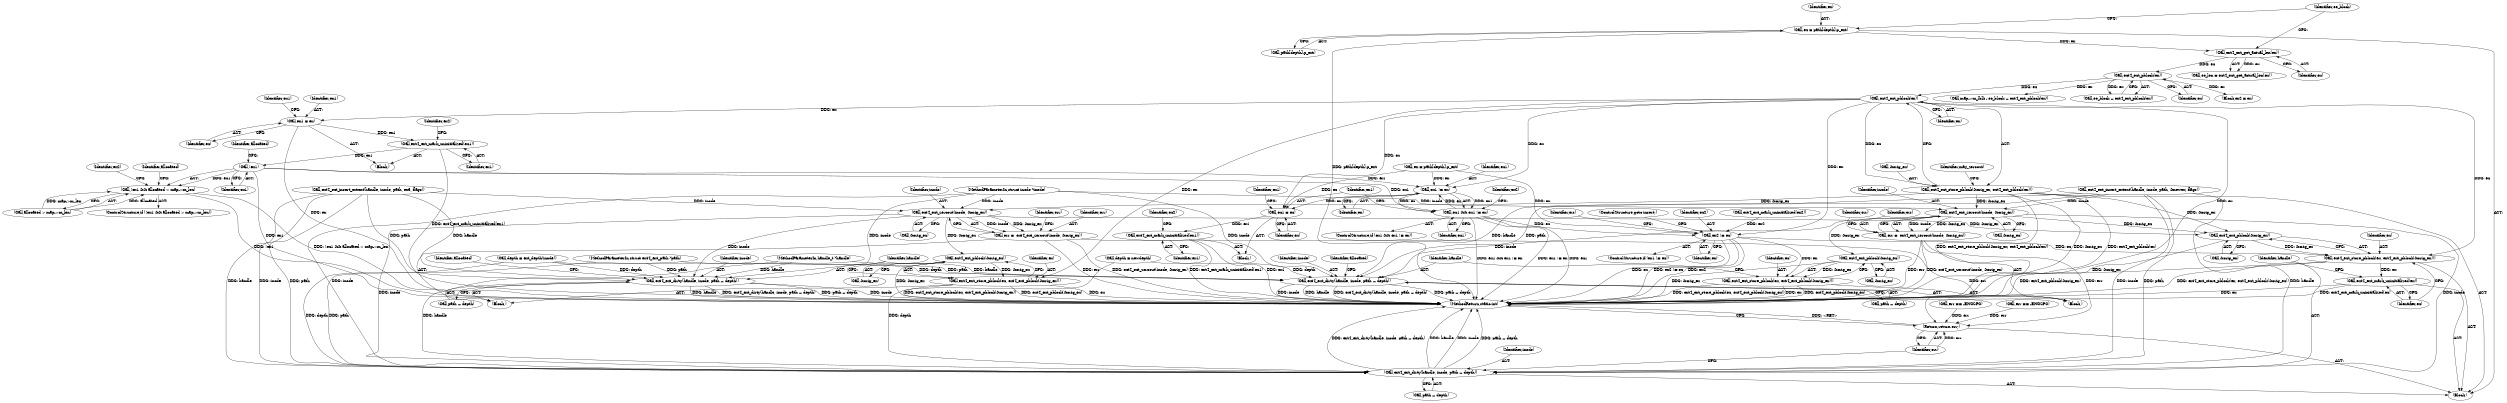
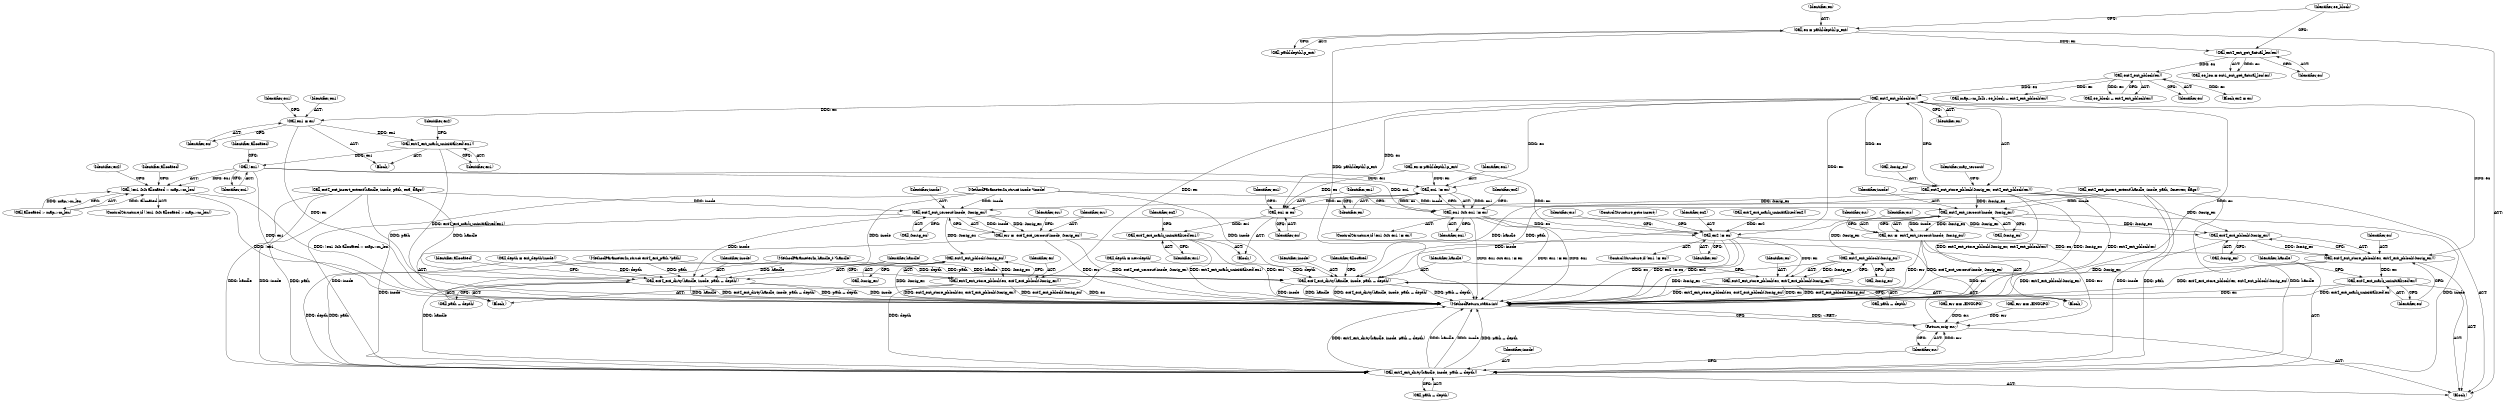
node "(Call,ee_len = ext4_ext_get_actual_len(ex))": label "(Call,ee_len = ext4_ext_get_actual_len(ex))" -> "(Call,ee_len = ext1_ext_get_actual_len(ex))"
edge "(Call,ex1 && ex1 != ex)" -> "(Call,ex1 != ex)": label "DDG: ex" -> "CFG: "
node "(Return,return err;)": label "(Return,return err;)" -> "(Return,orig err;)"
